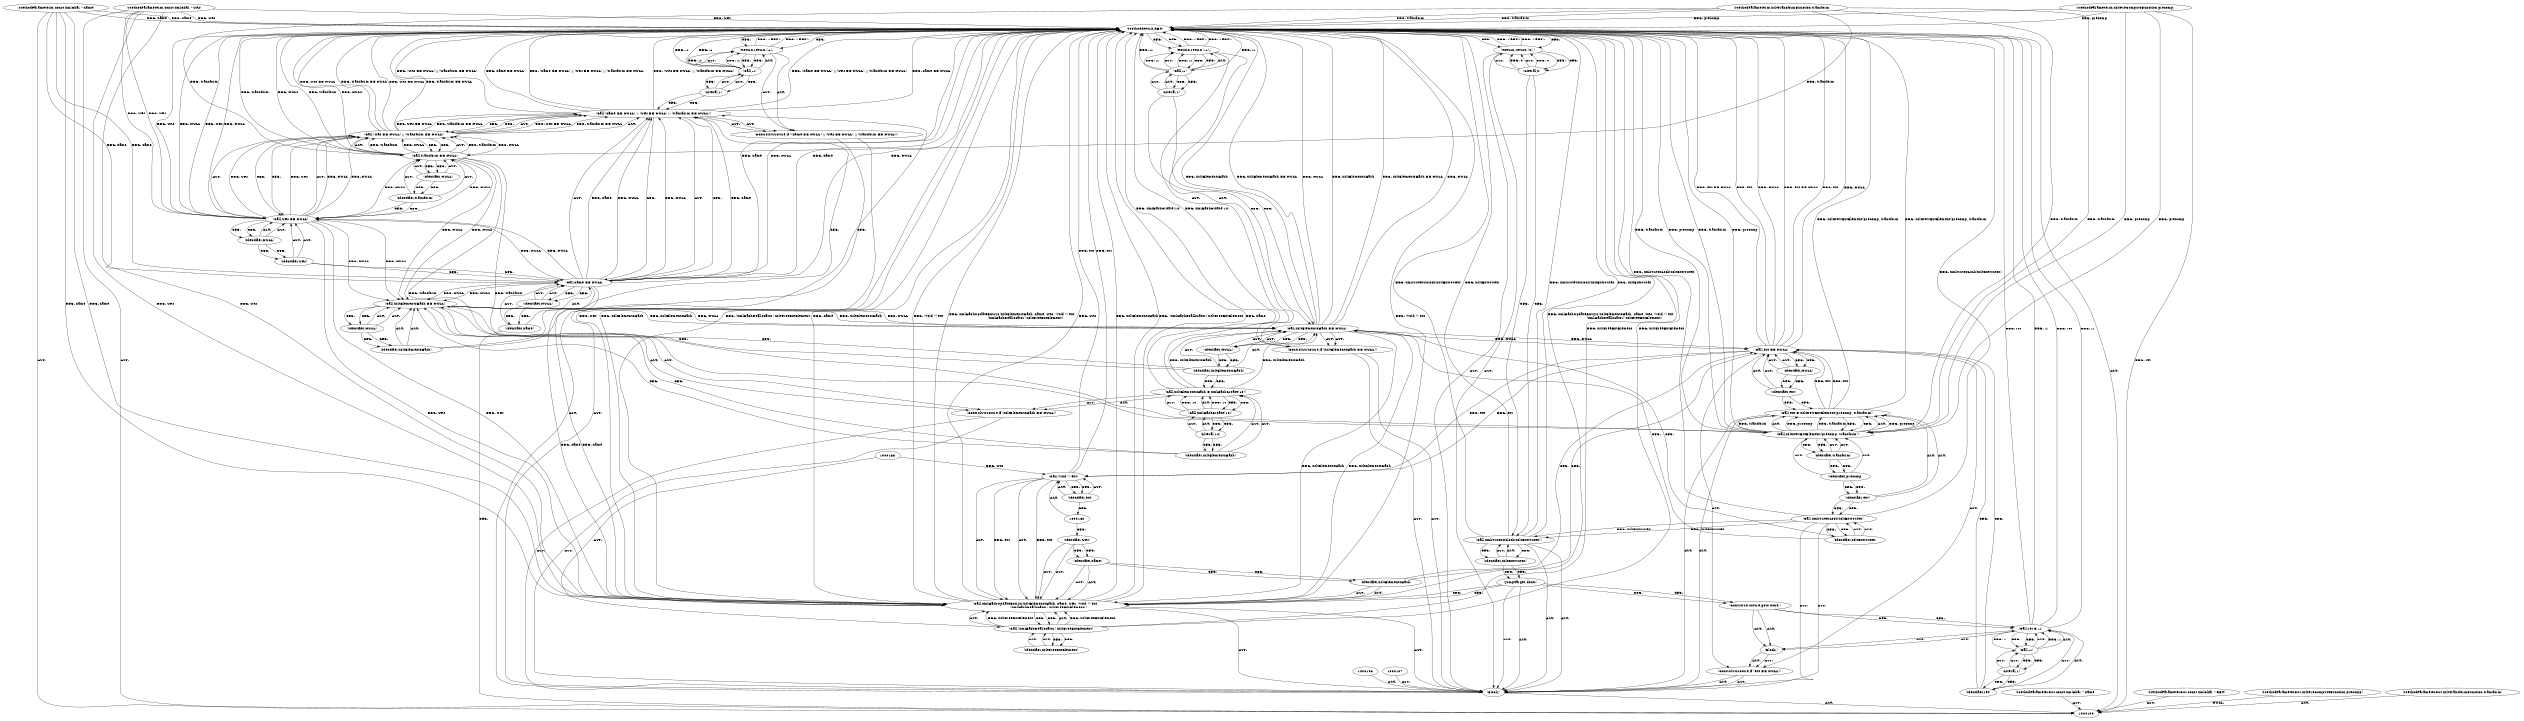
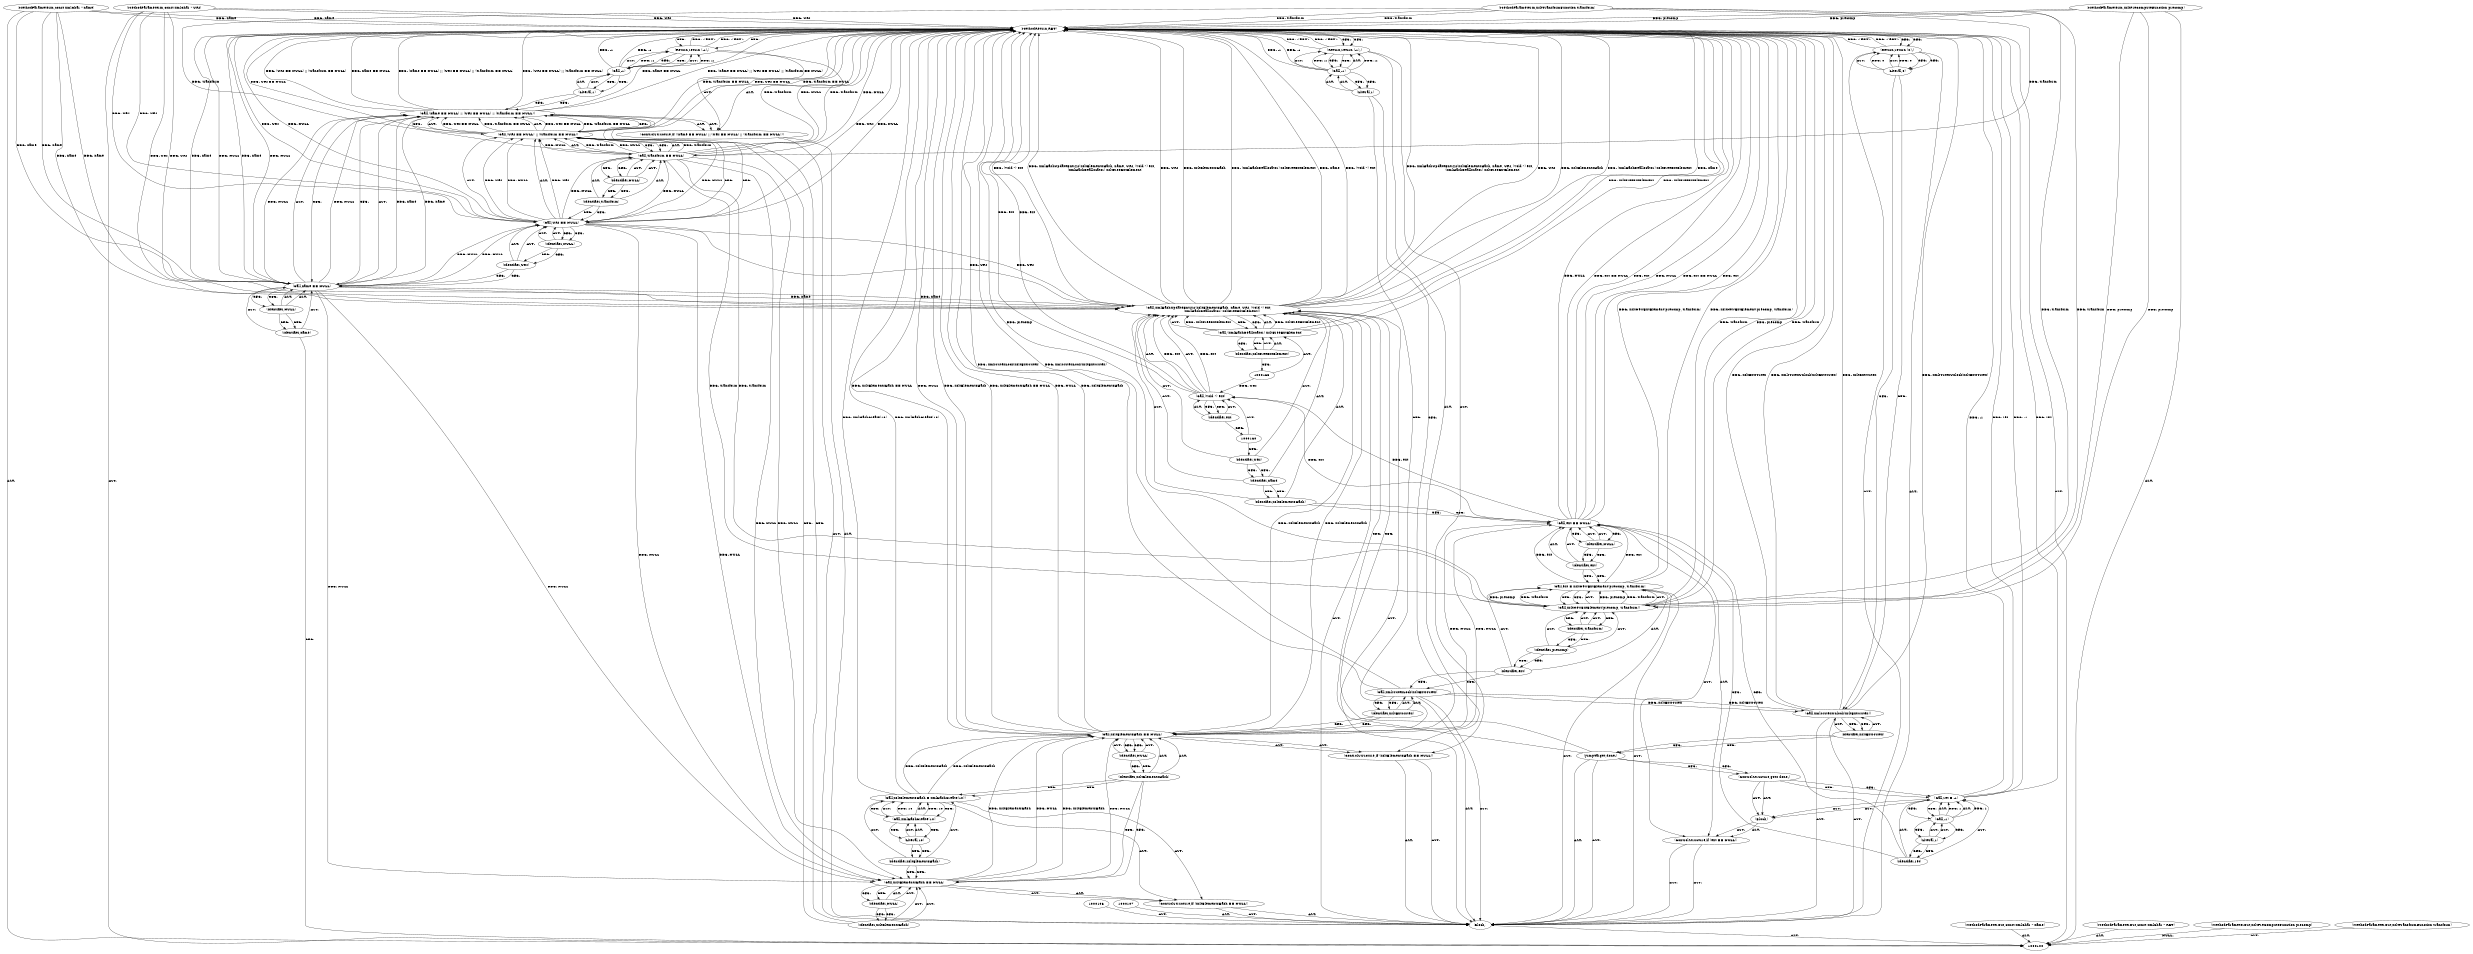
edge "(MethodParameterIn,xsltPreComputeFunction precomp)" -> "1000100": label "DDG: ret" -> "AST: "
edge "(Identifier,xsltFreeExtElement)" -> "1000163": added, label "CFG:"
